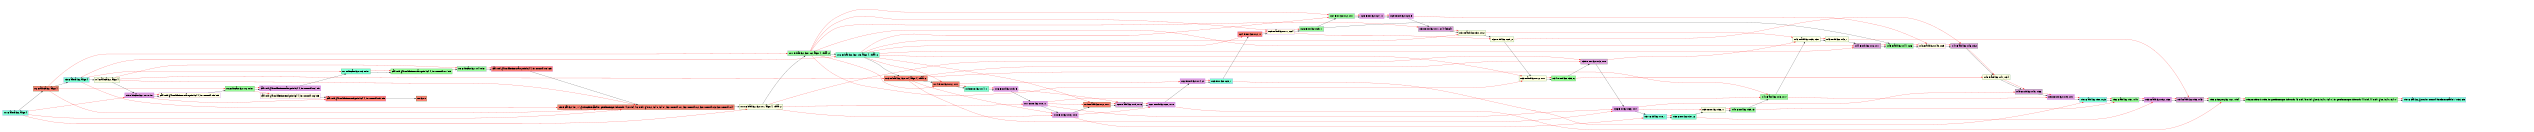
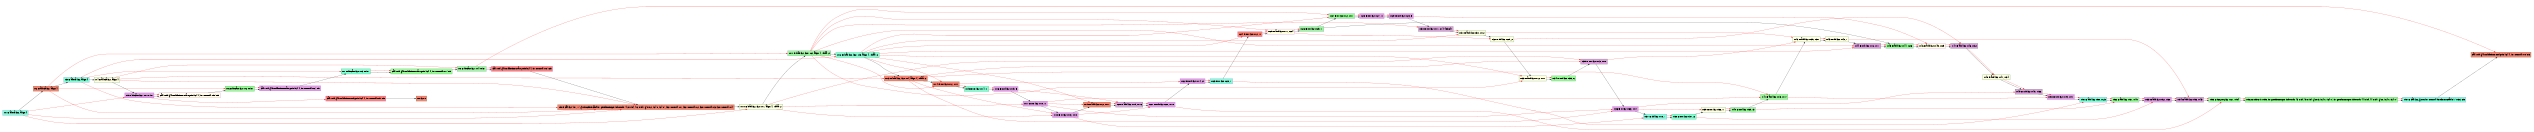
node "call void @llvm.lifetime.end.p0i8(i64 4, i8* nonnull %8) #5": added
edge "%34 = mul i32 %33, 6" -> "%48 = add i32 %47, %34": removed
node "call void @llvm.lifetime.end.p0i8(i64 4, i8* nonnull %6) #5": removed
